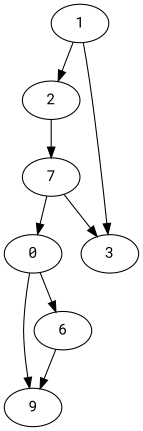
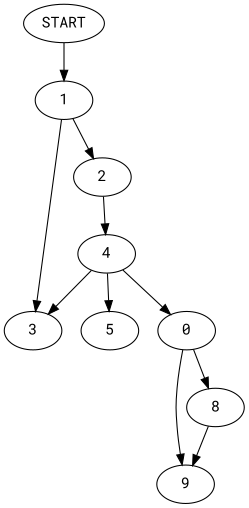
node "START": added
node "7": label "7" -> "4"
node "6": label "6" -> "8"
node "5": added
